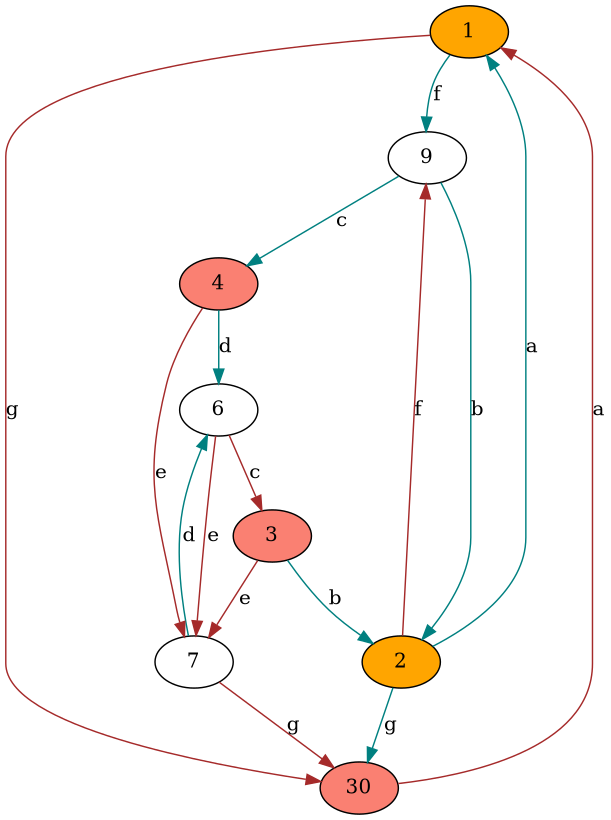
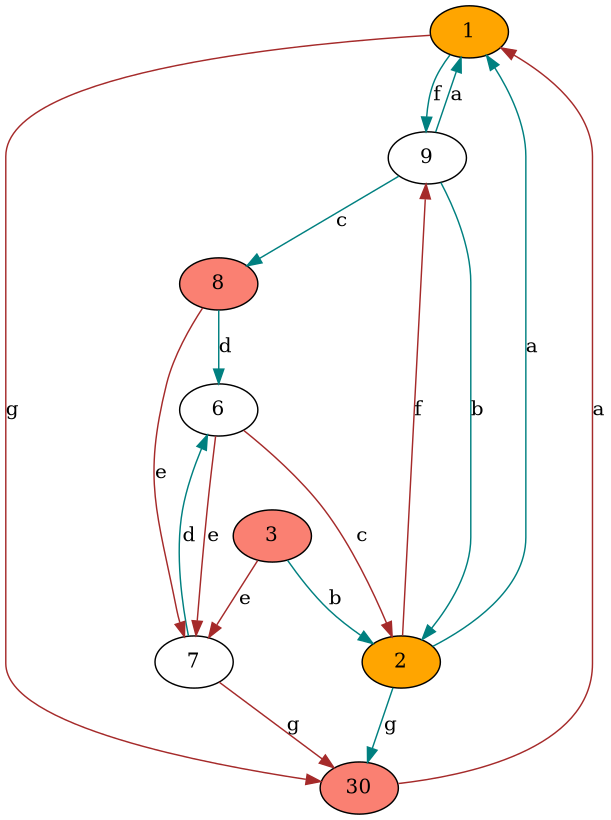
edge "9" -> "1": added, label "a"
node "4": label "4" -> "8"
edge "6" -> "3": now "6" -> "2"
